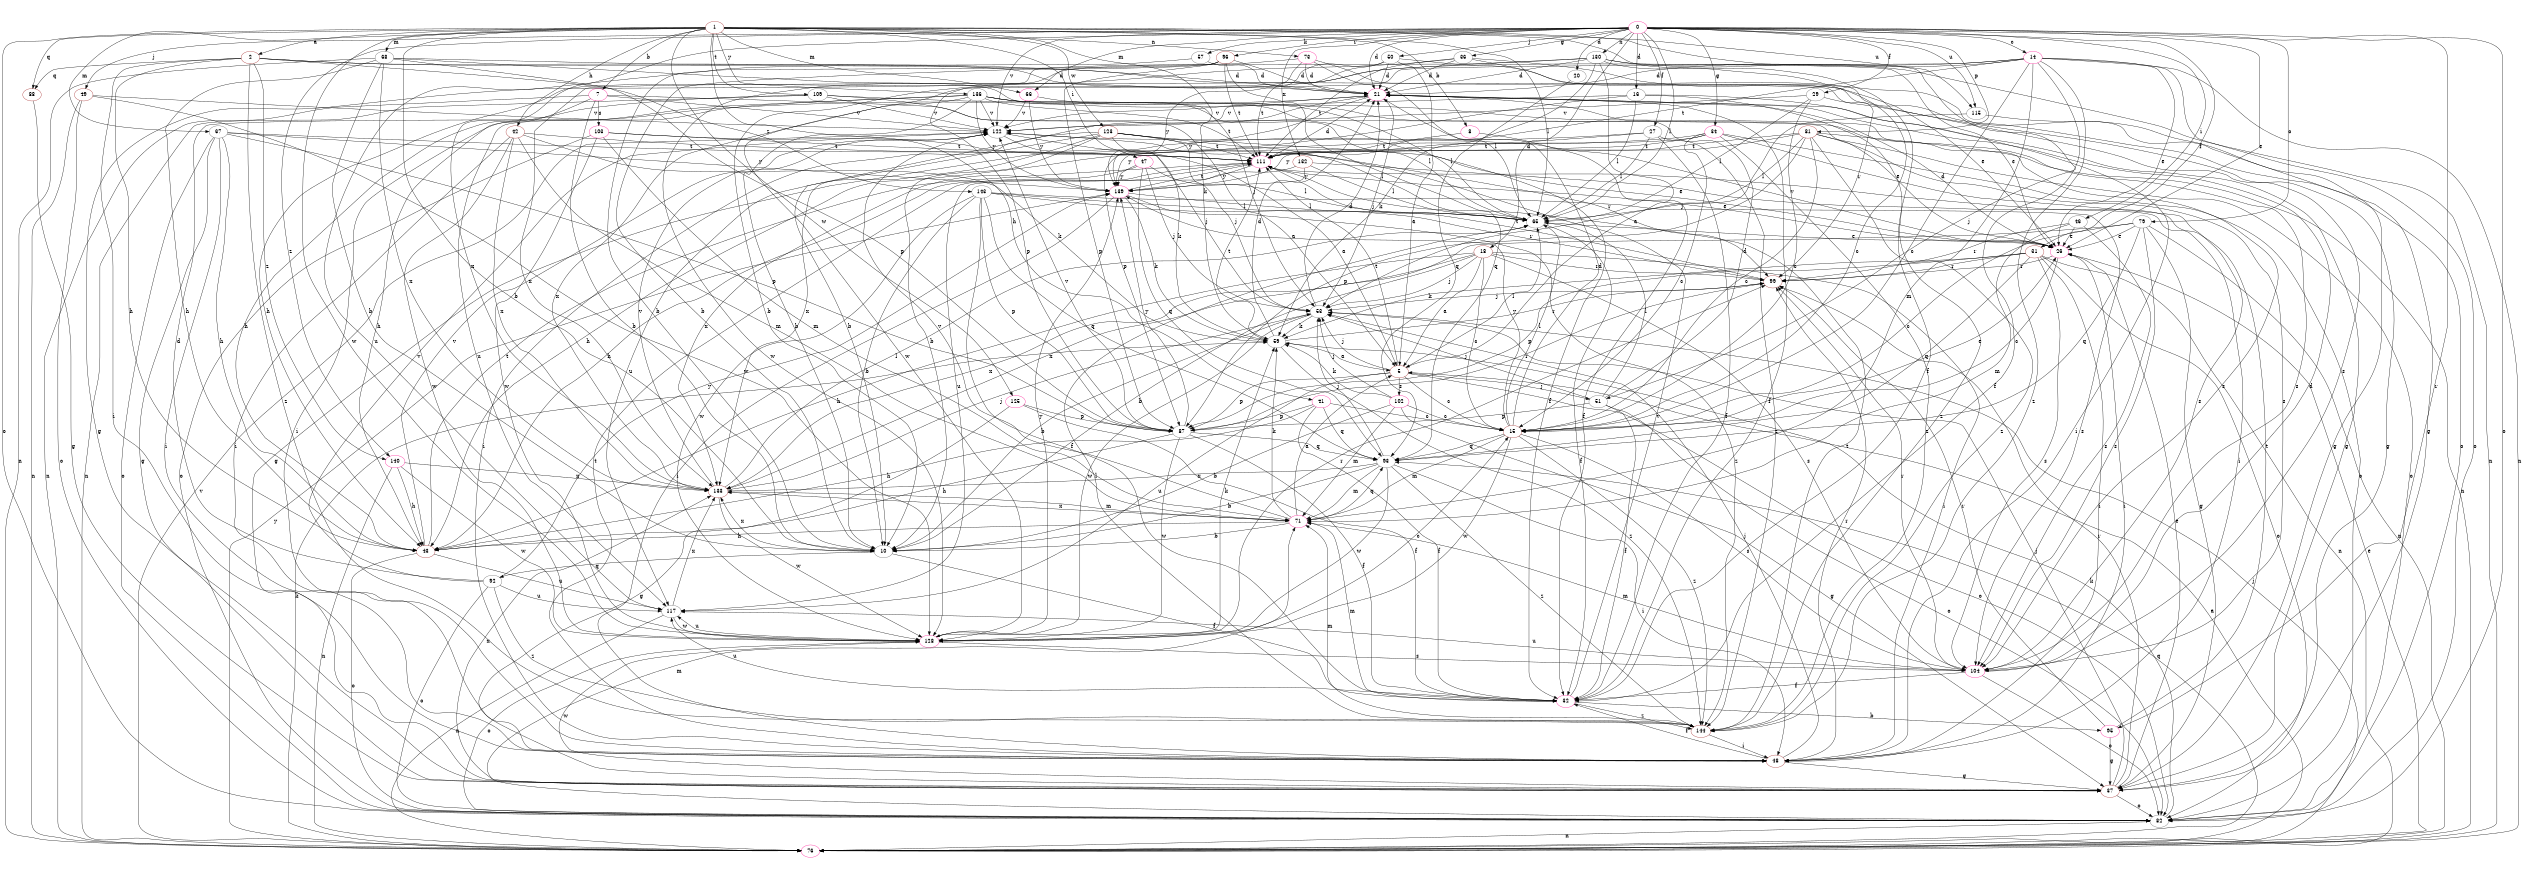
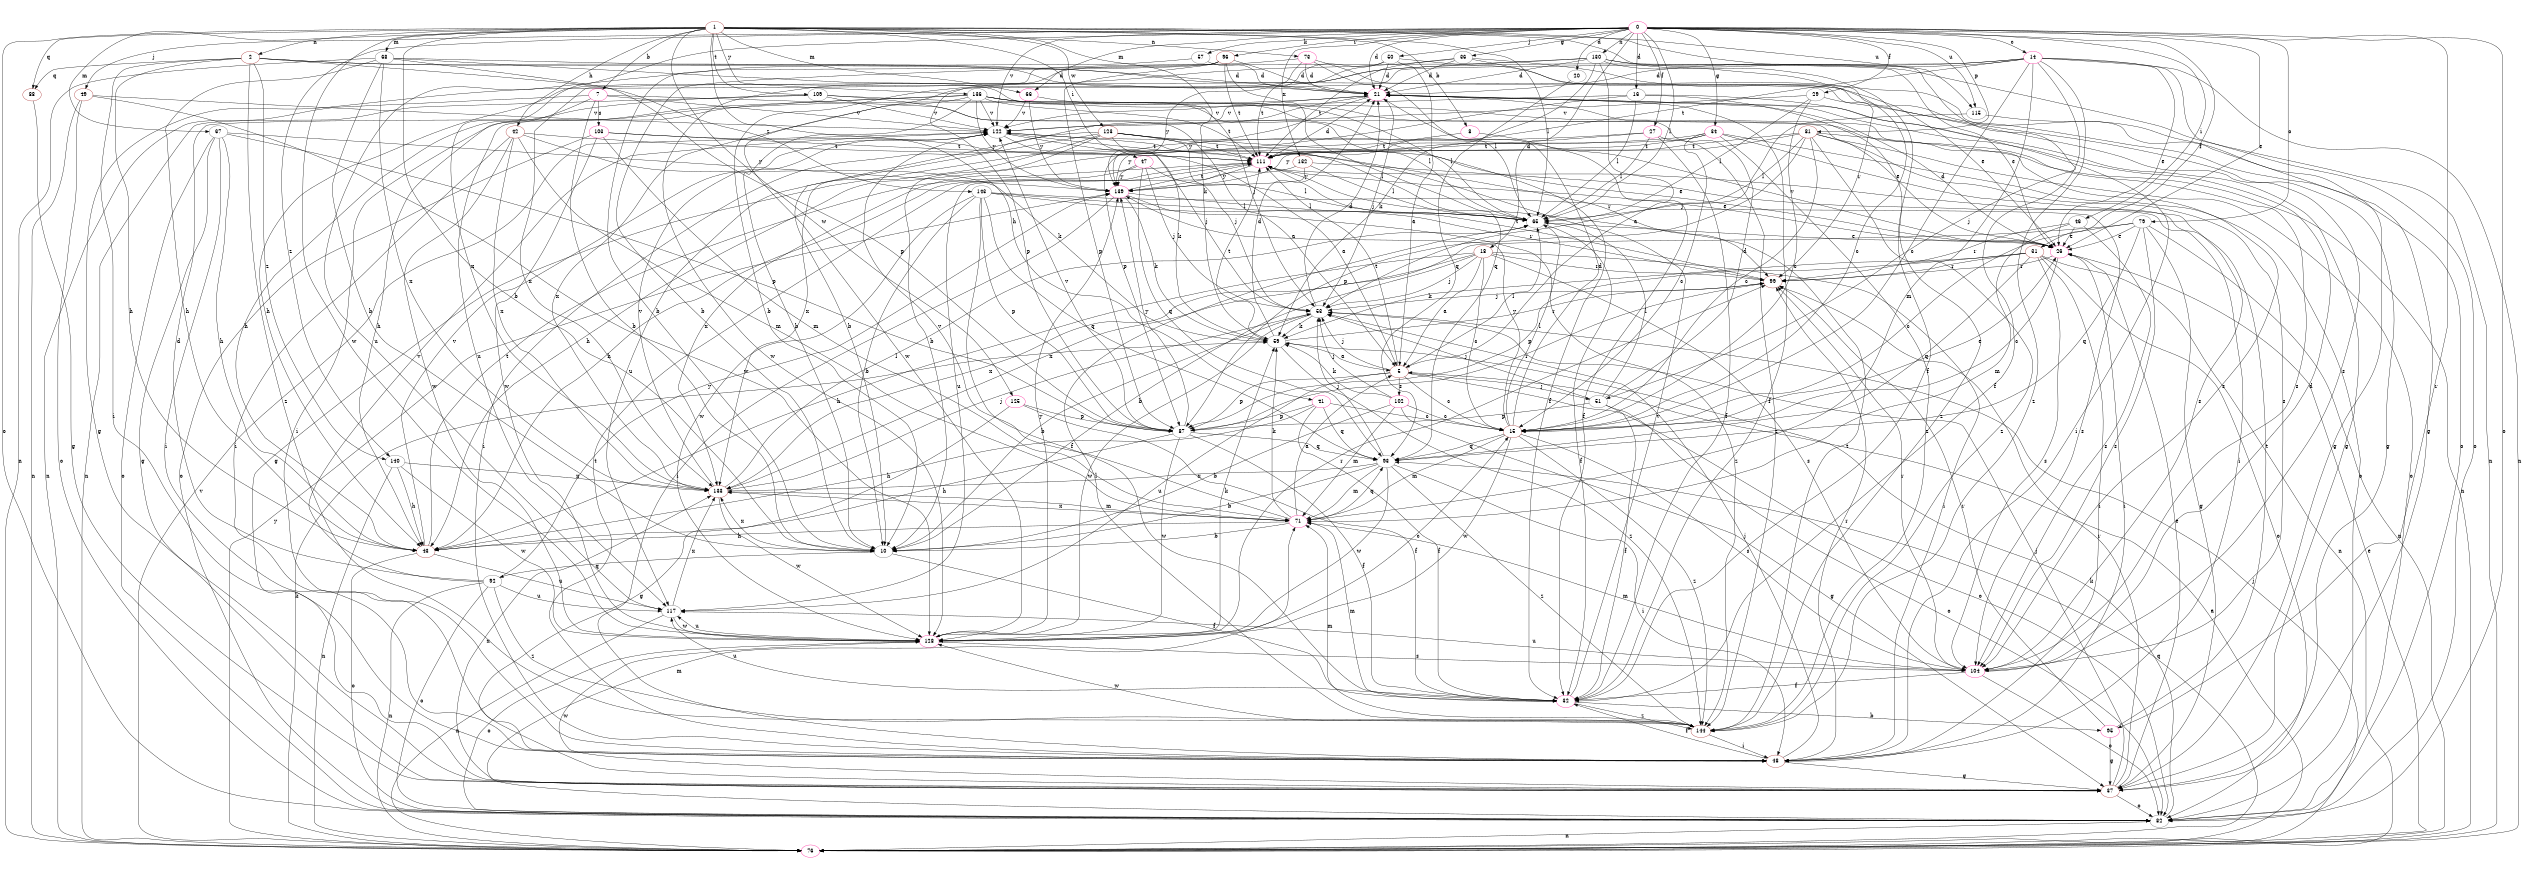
edge "1" -> "2": label "a" -> "n"
node "27": color gray40 -> deeppink
edge "67" -> "111": now "122" -> "111"
node "140": color deeppink -> gray40
edge "144" -> "128": added, label "w"
edge "92" -> "76": added, label "n"
